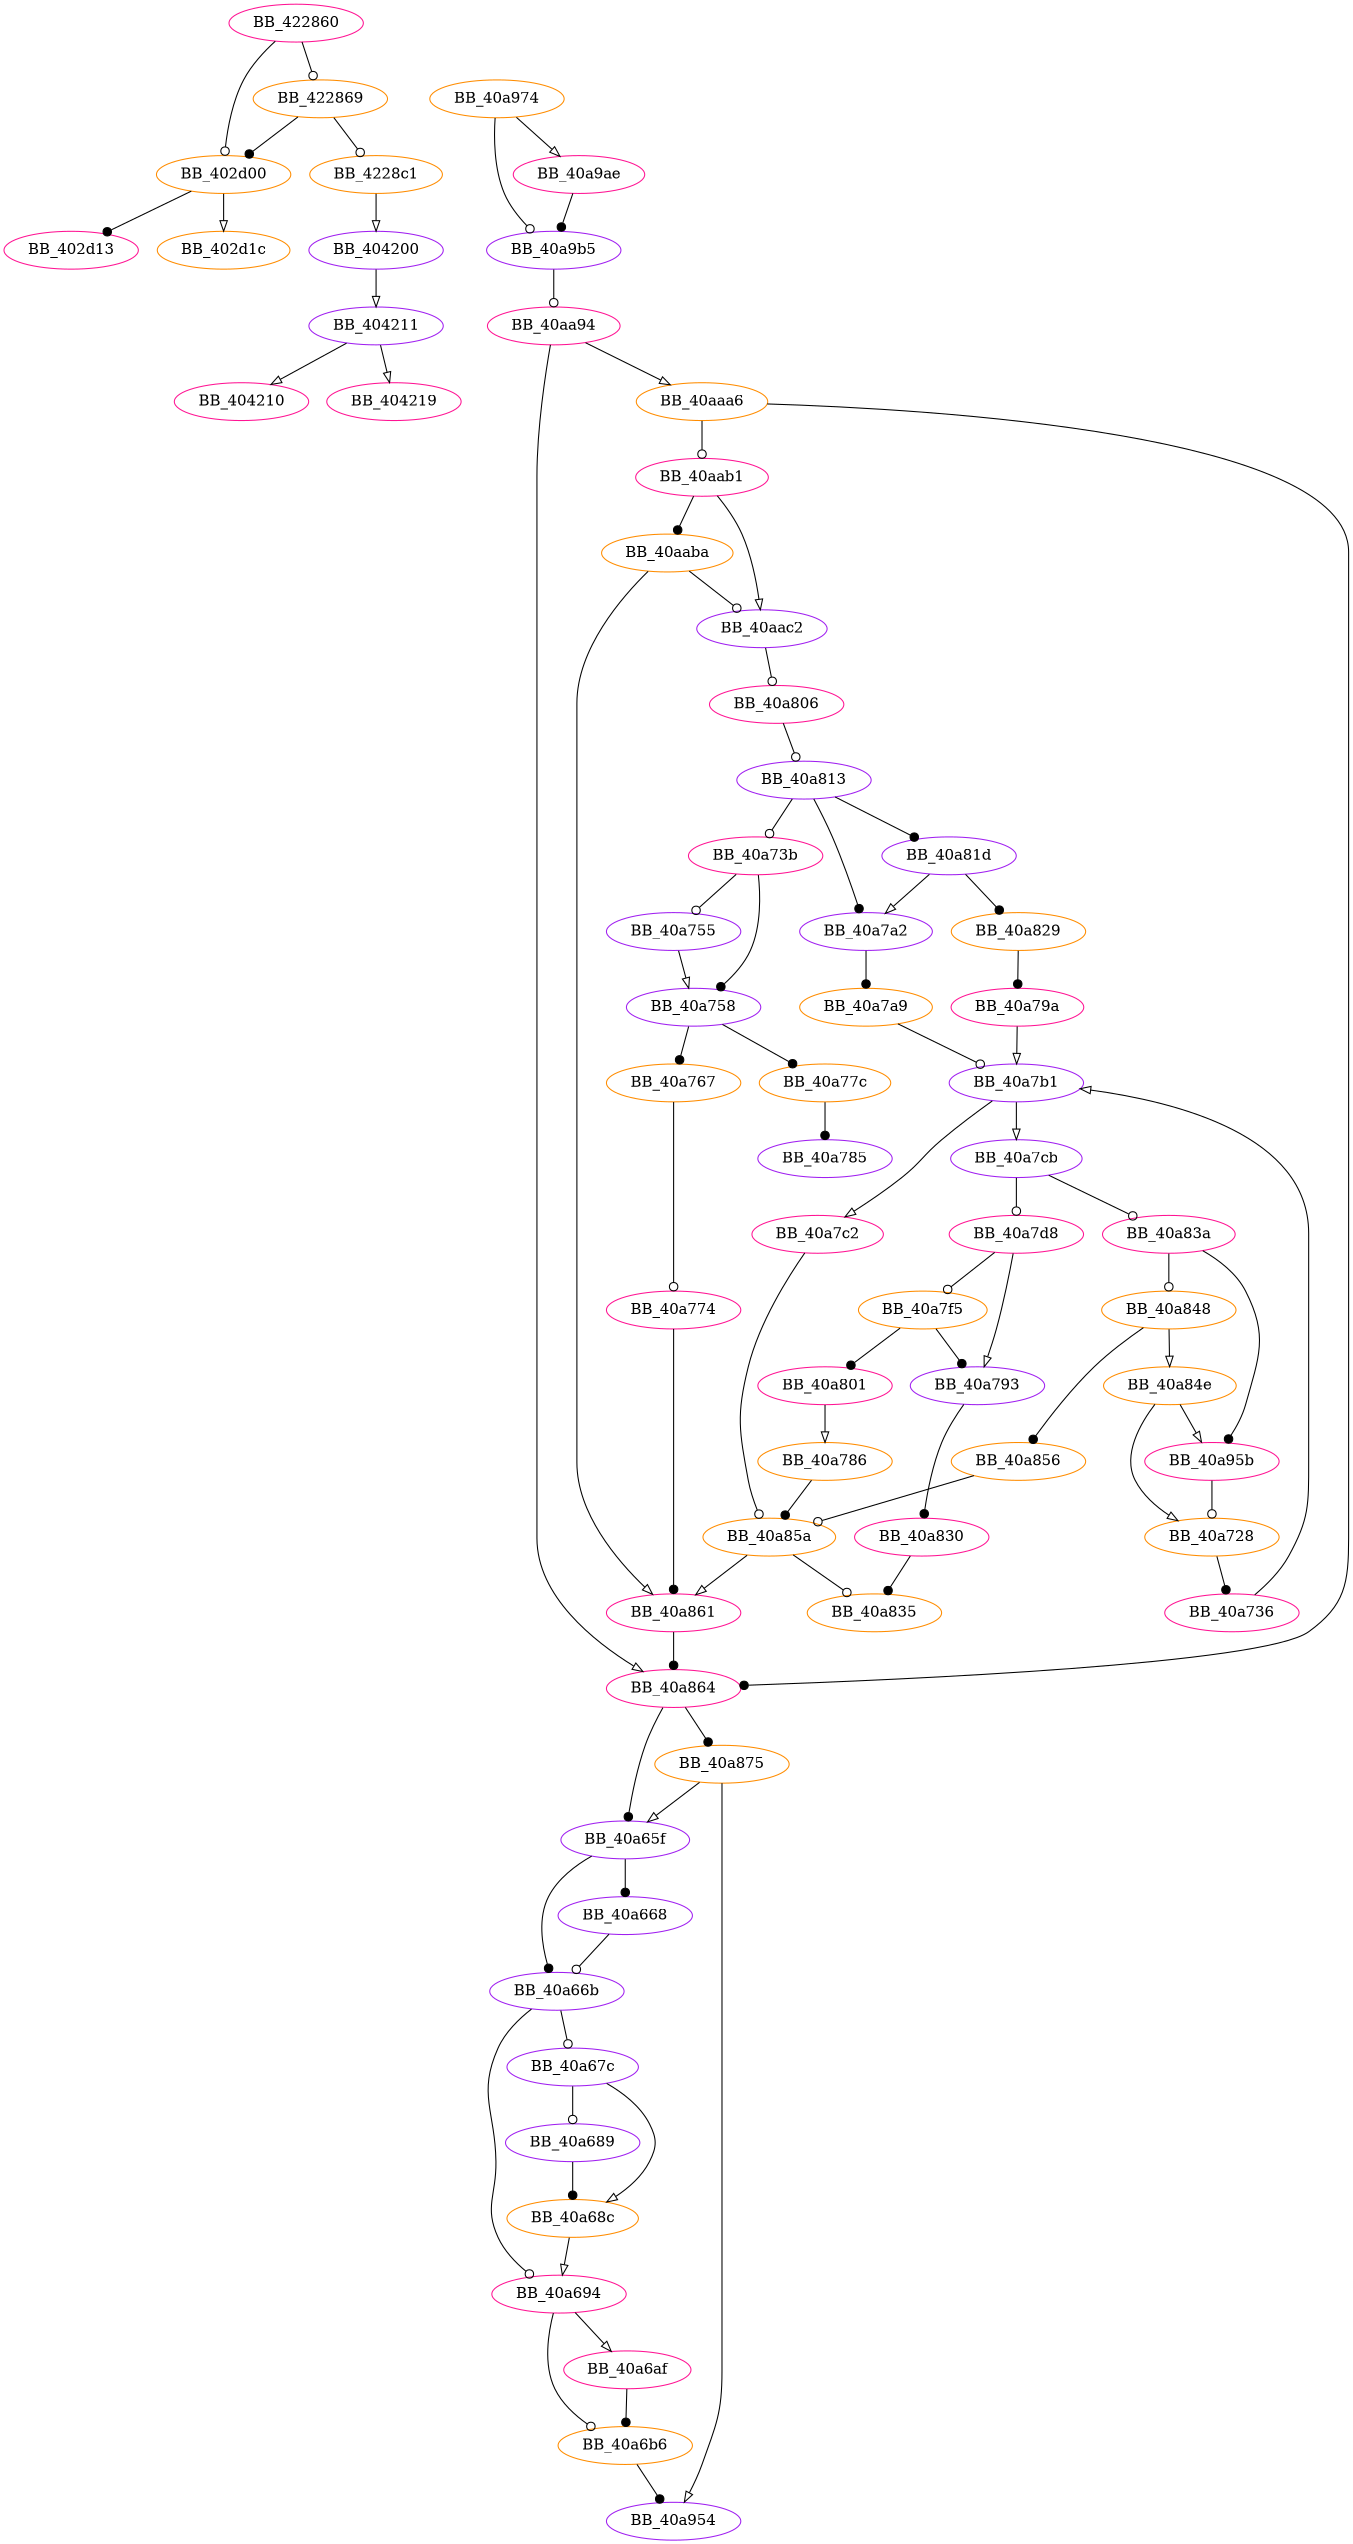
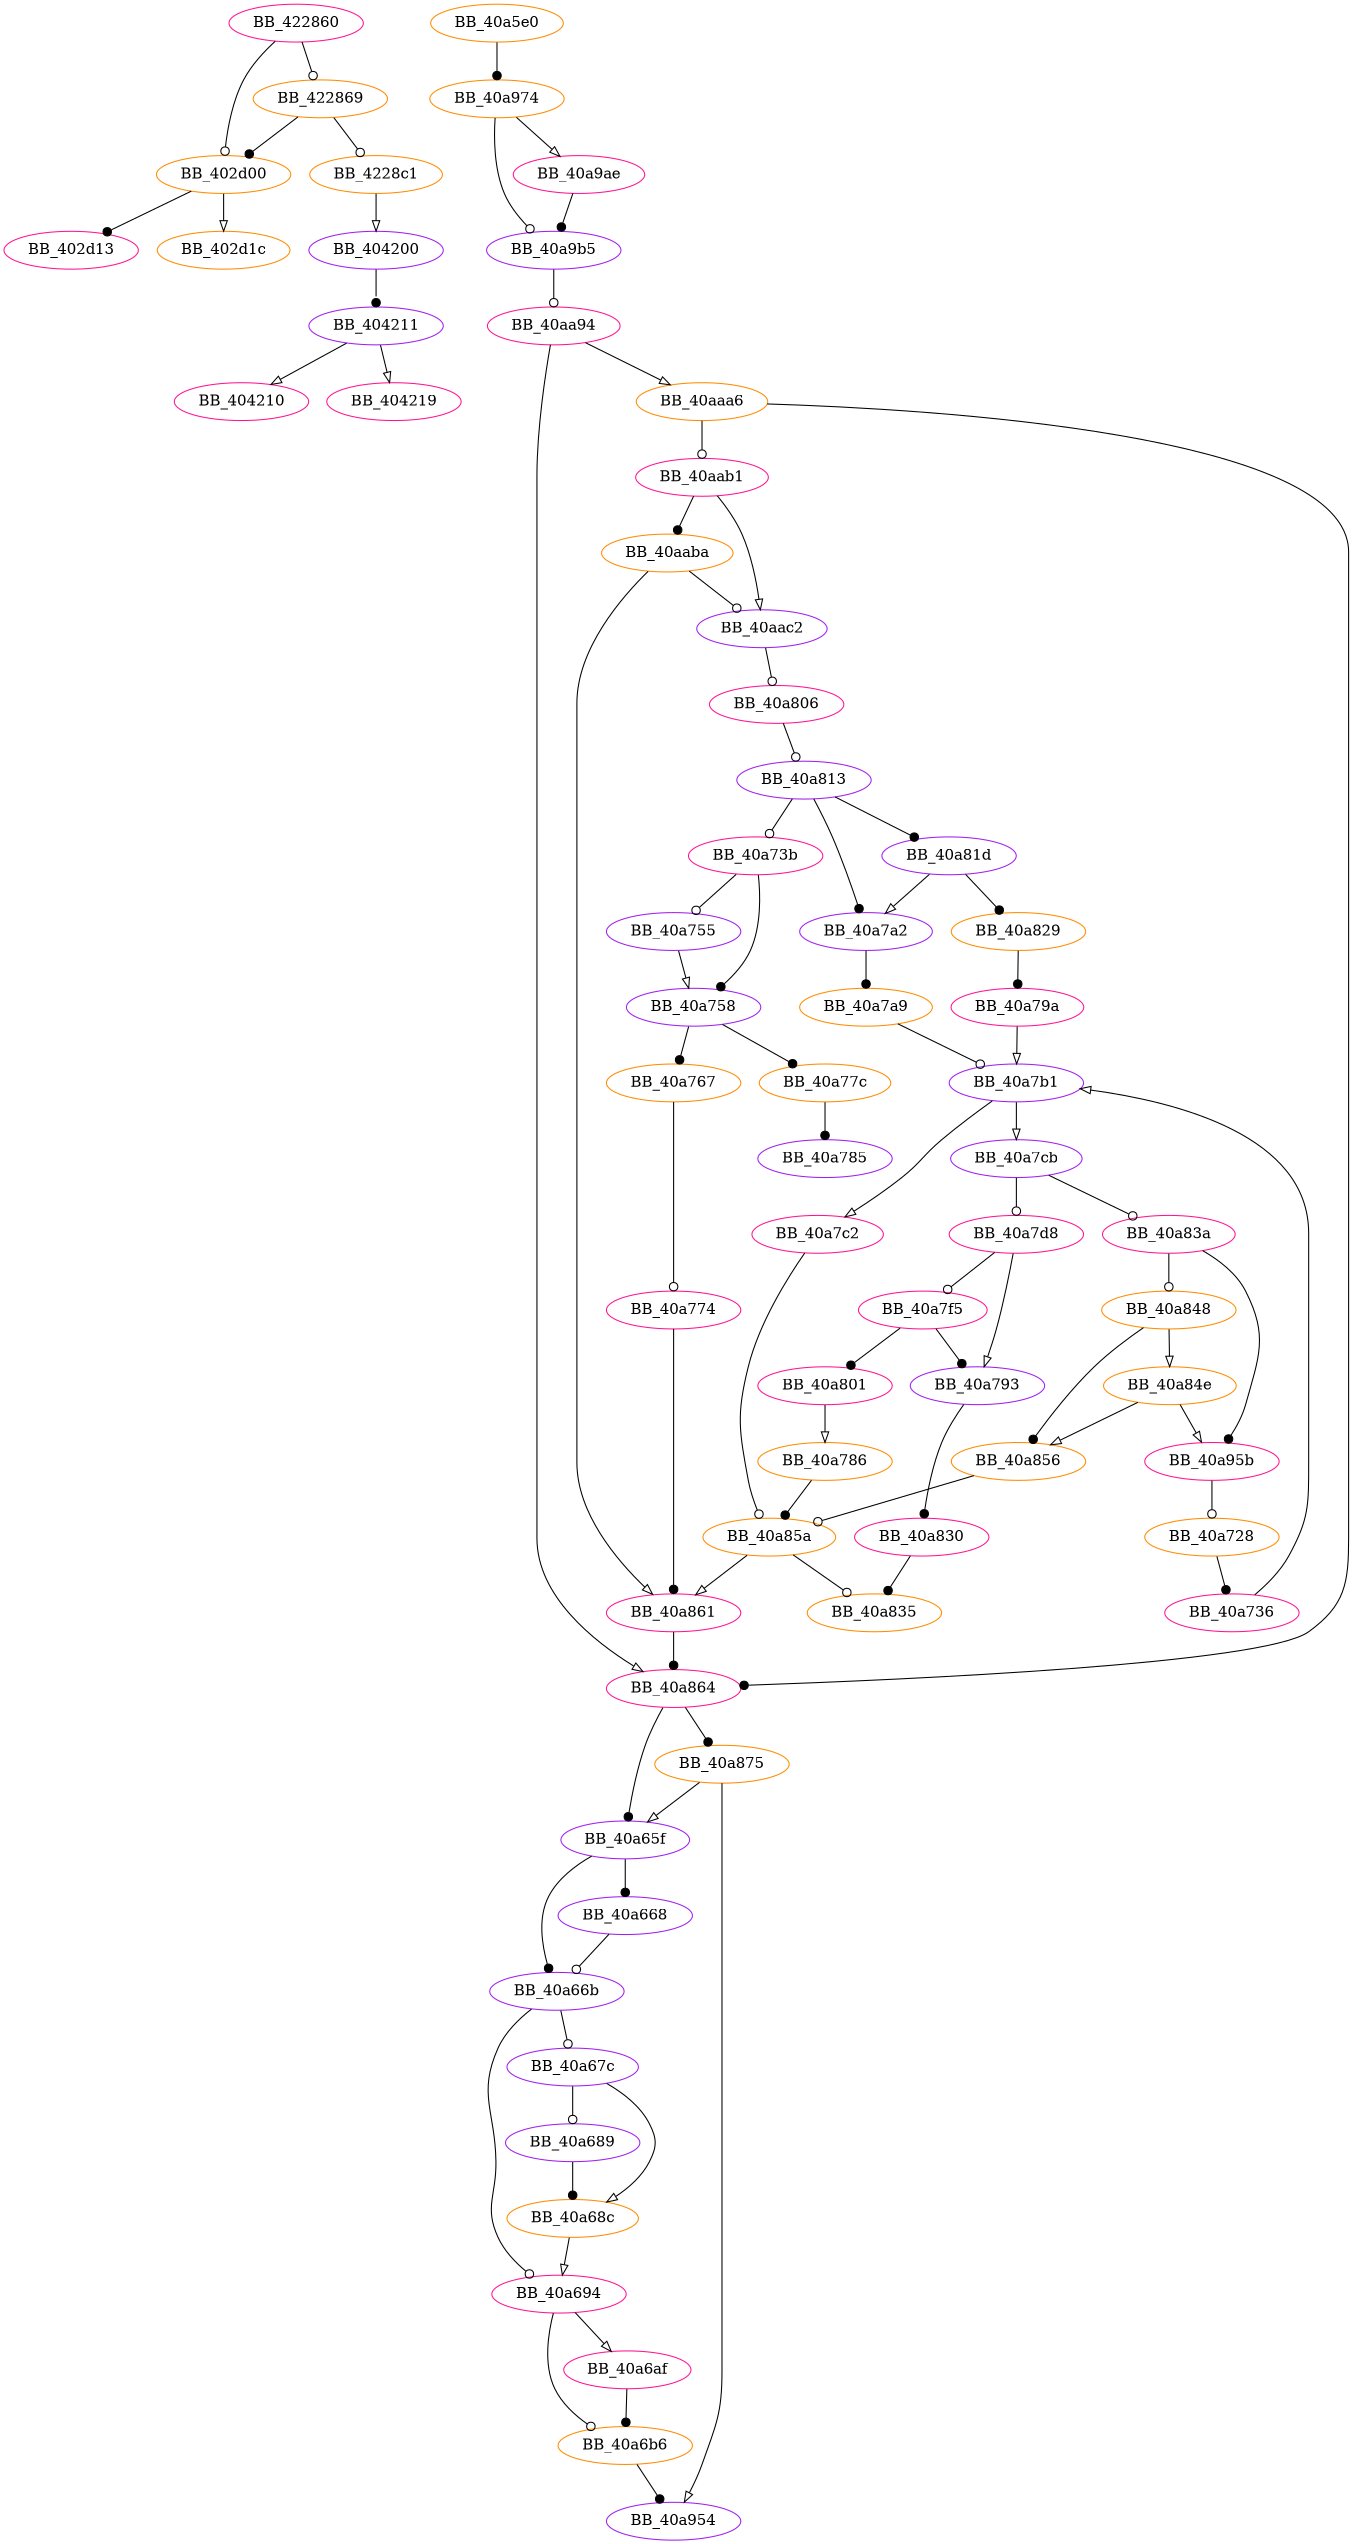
node "BB_40a5e0": added
edge "BB_404200" -> "BB_404211": arrowhead onormal -> dot
node "BB_40a7f5": color darkorange -> deeppink
edge "BB_40a84e" -> "BB_40a728": now "BB_40a84e" -> "BB_40a856"
